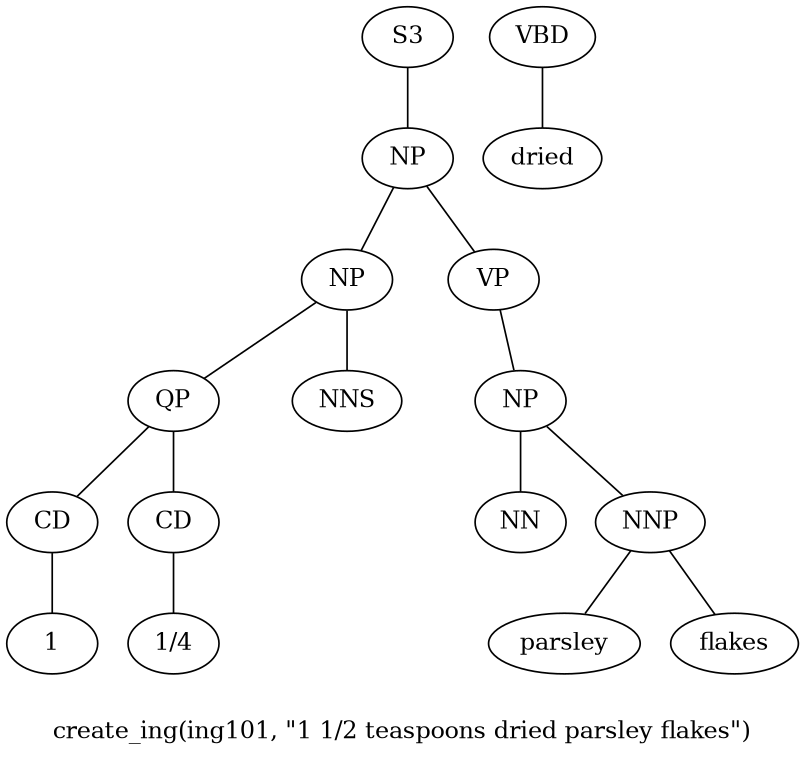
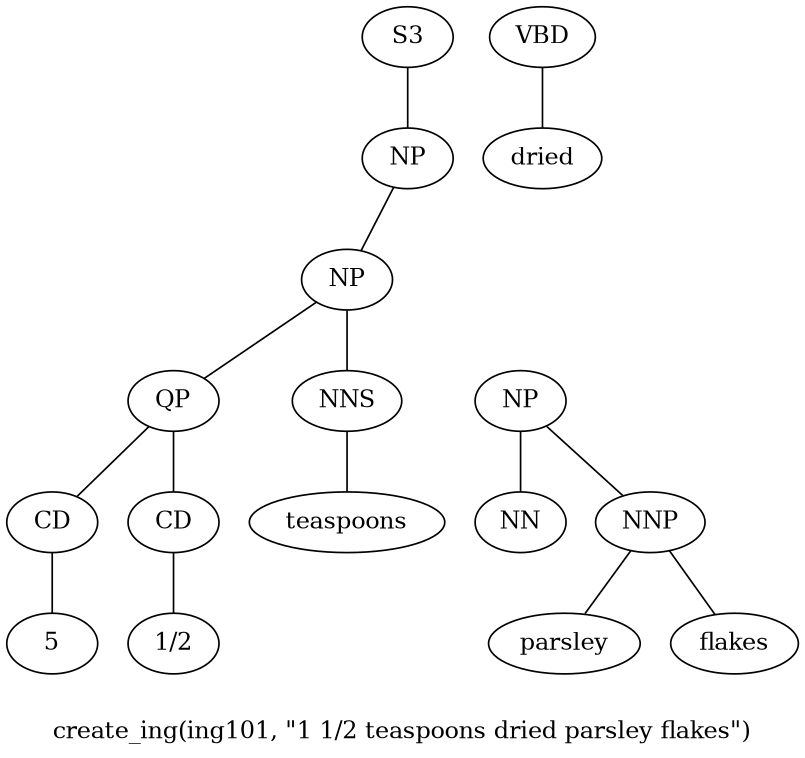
node "VP": removed
node "teaspoons": added
node "1": label "1" -> "5"
node "1/4": label "1/4" -> "1/2"
